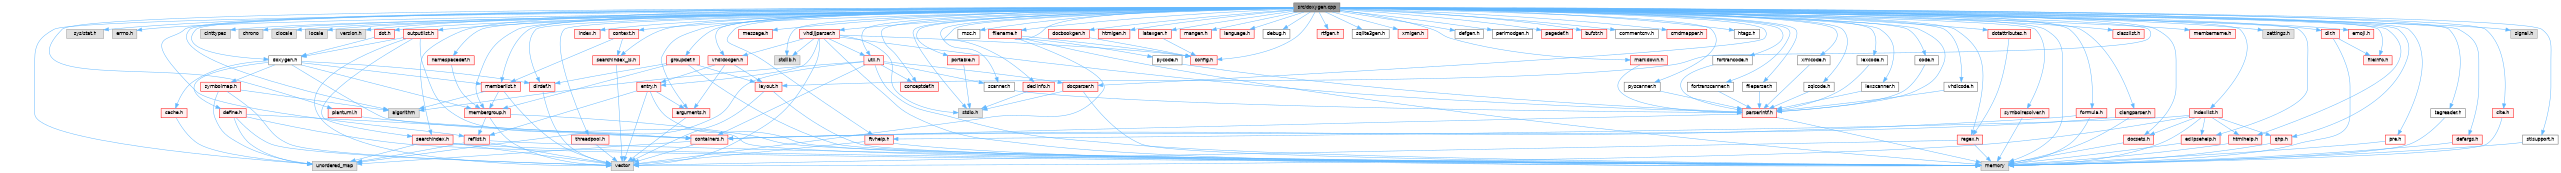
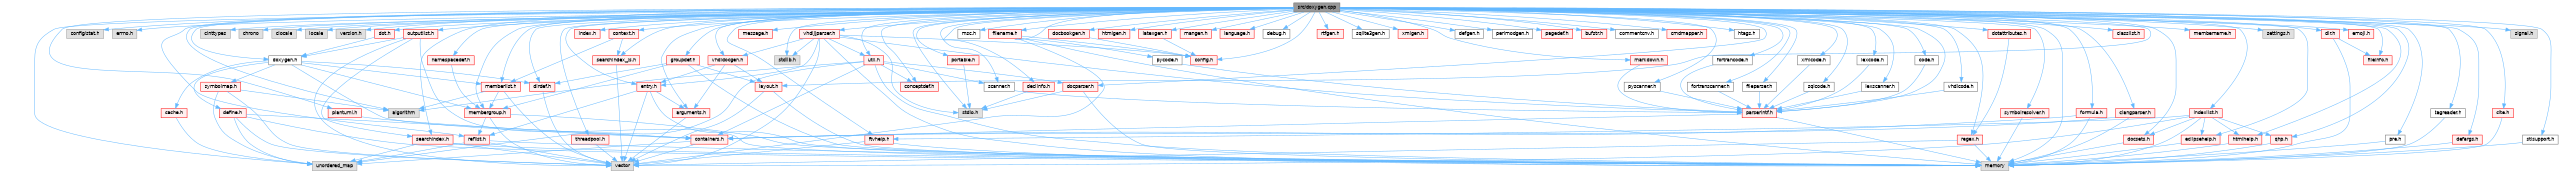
edge "src/doxygen.cpp" -> "entry.h": added
node "sys/stat.h": label "sys/stat.h" -> "config/stat.h"
node "pre.h": color red -> grey40
